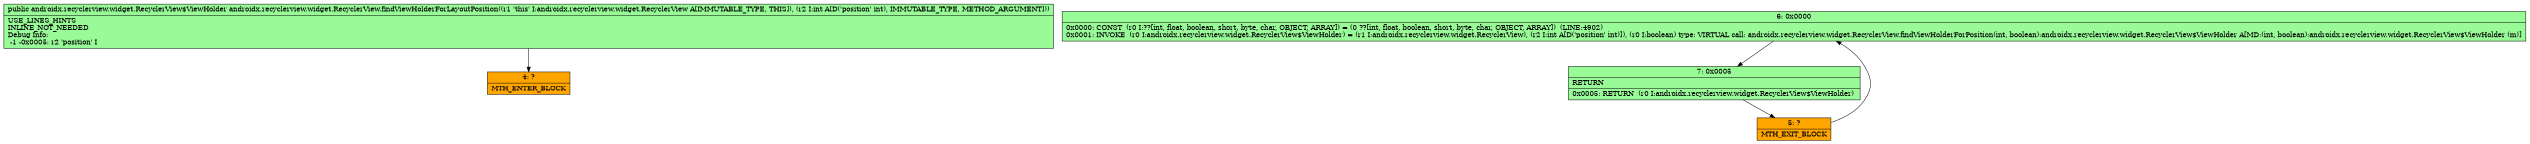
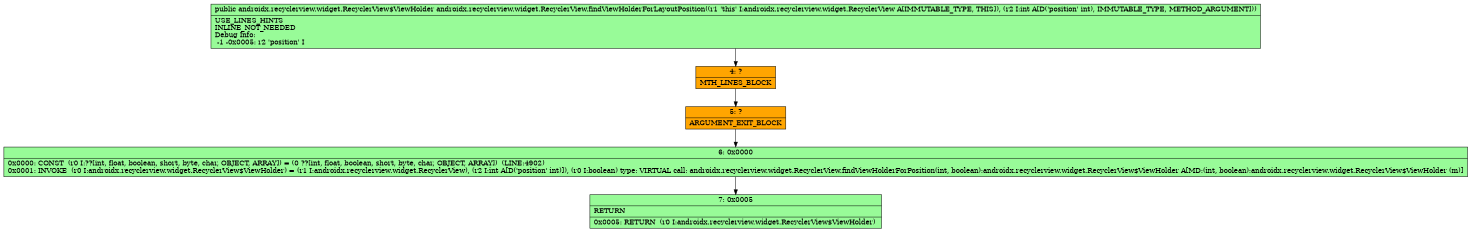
node "4: ?": text "MTH_ENTER_BLOCK" -> "MTH_LINES_BLOCK"
edge "7: 0x0005" -> "5: ?": now "4: ?" -> "5: ?"
node "5: ?": text "MTH_EXIT_BLOCK" -> "ARGUMENT_EXIT_BLOCK"
